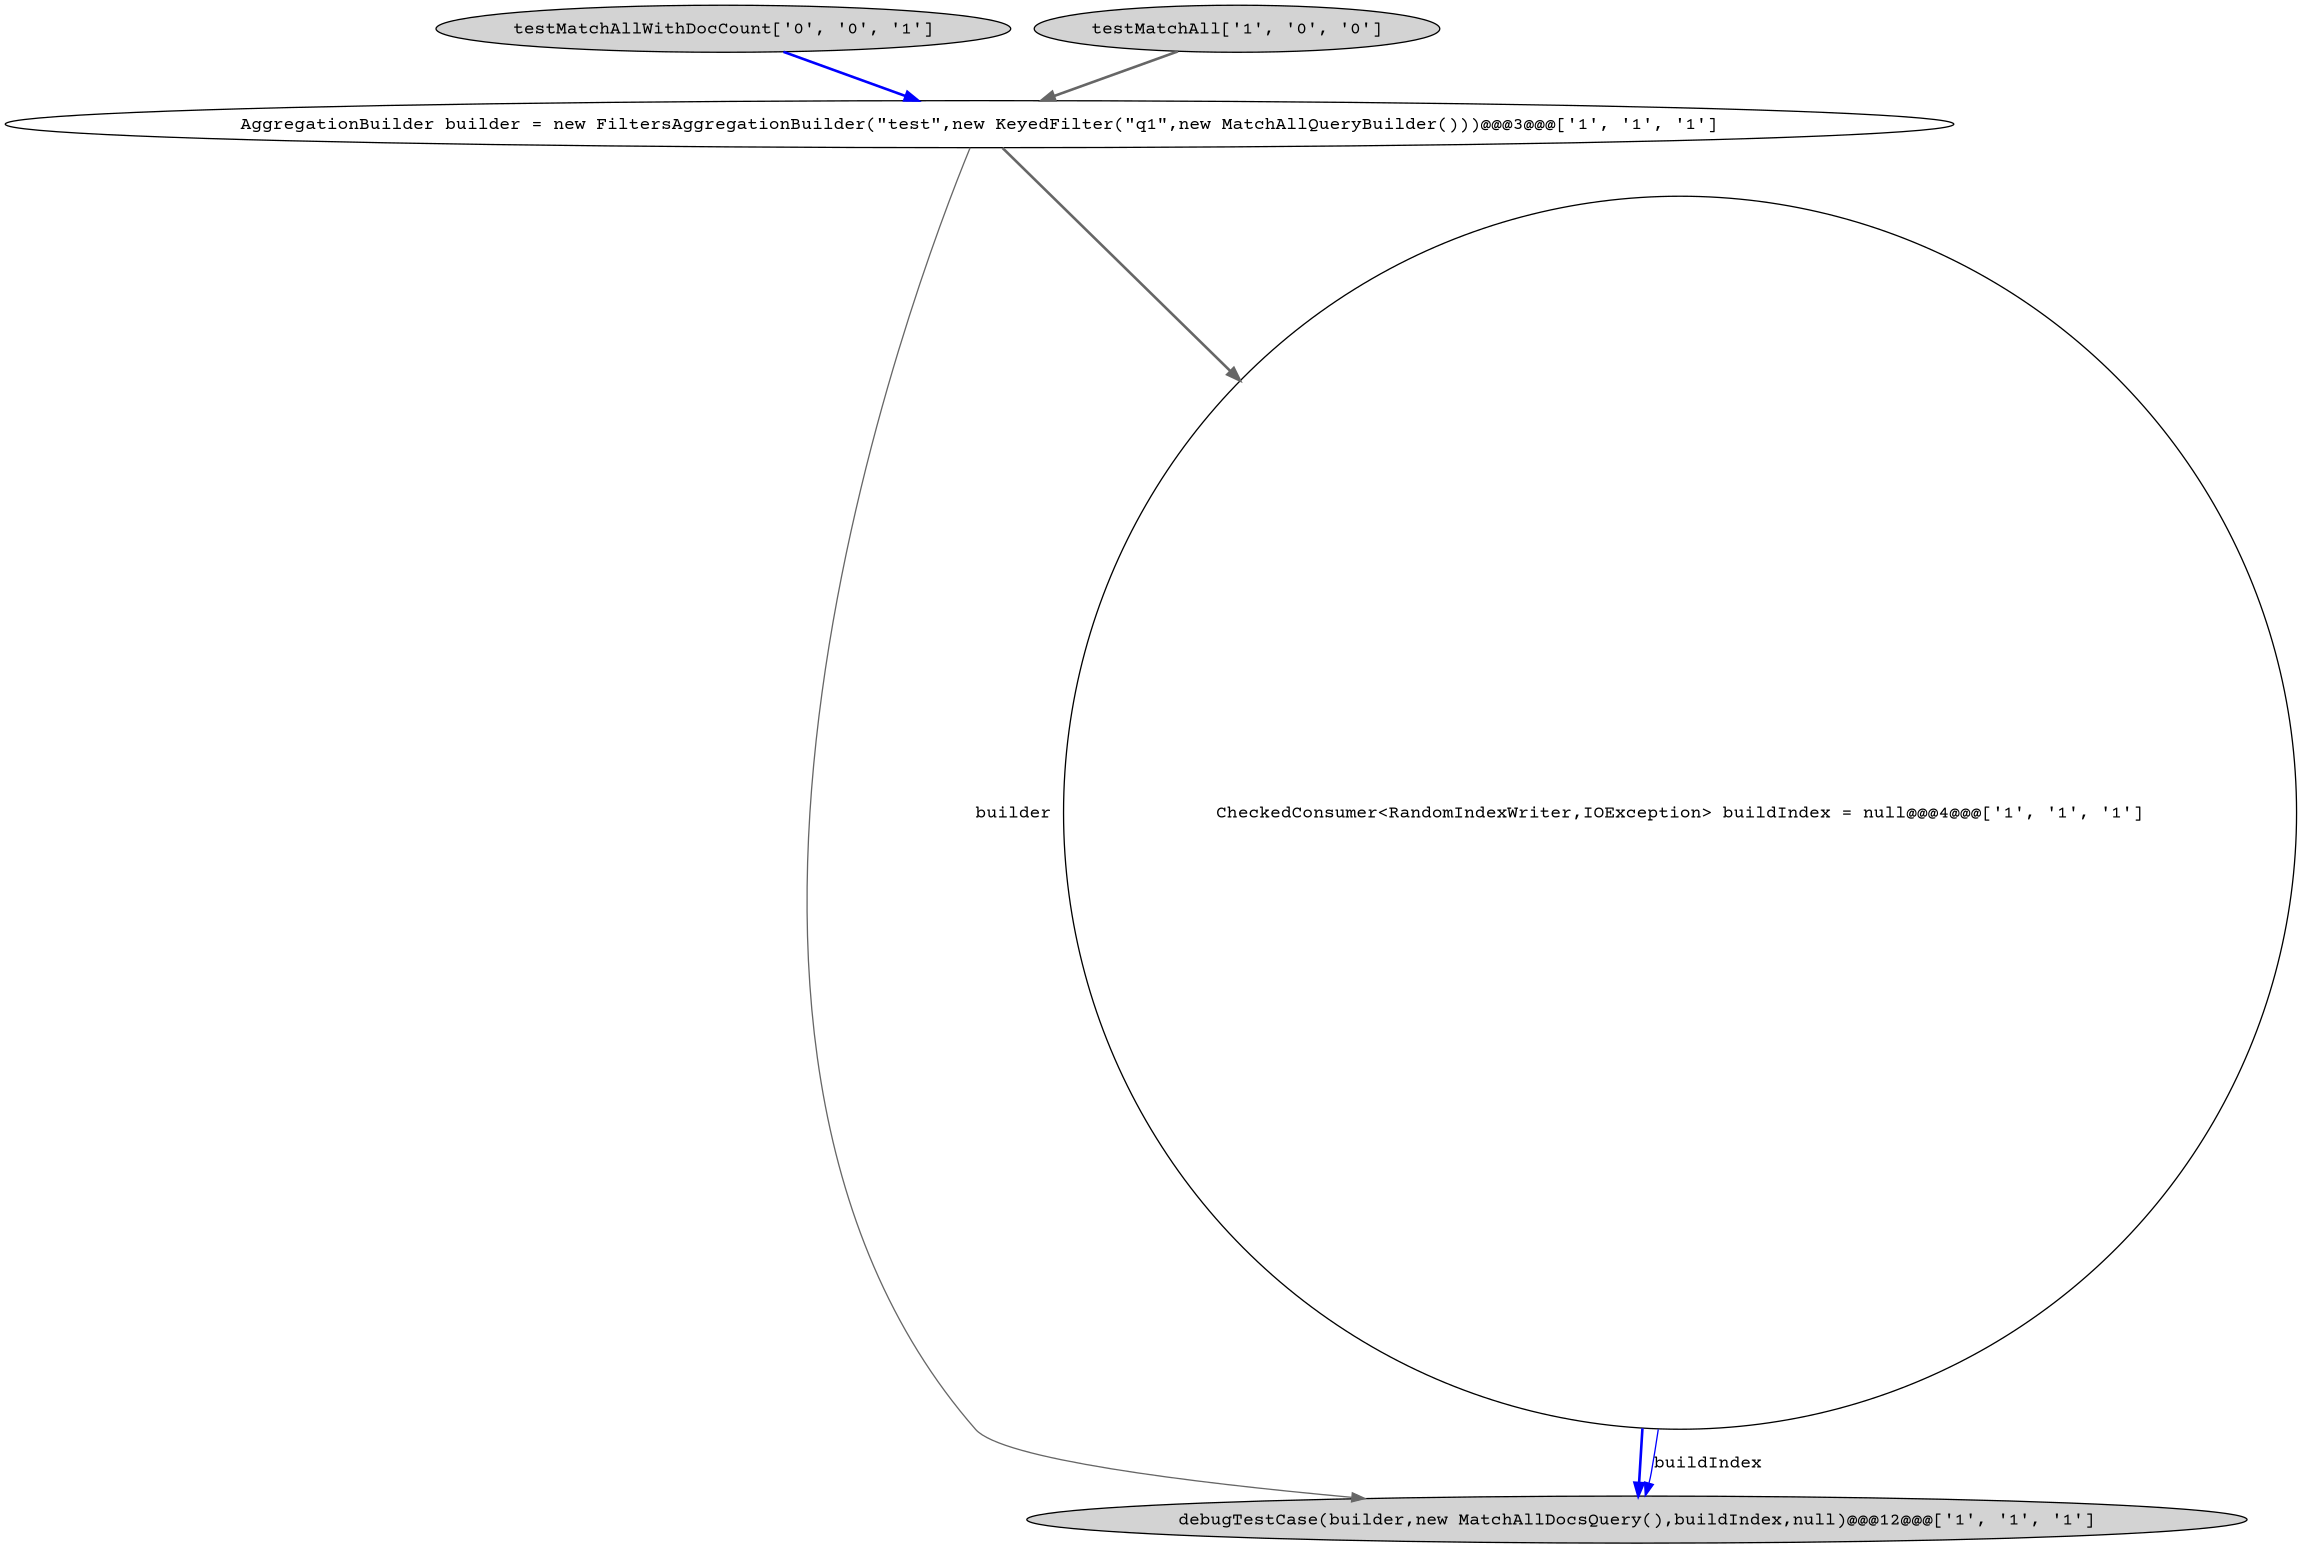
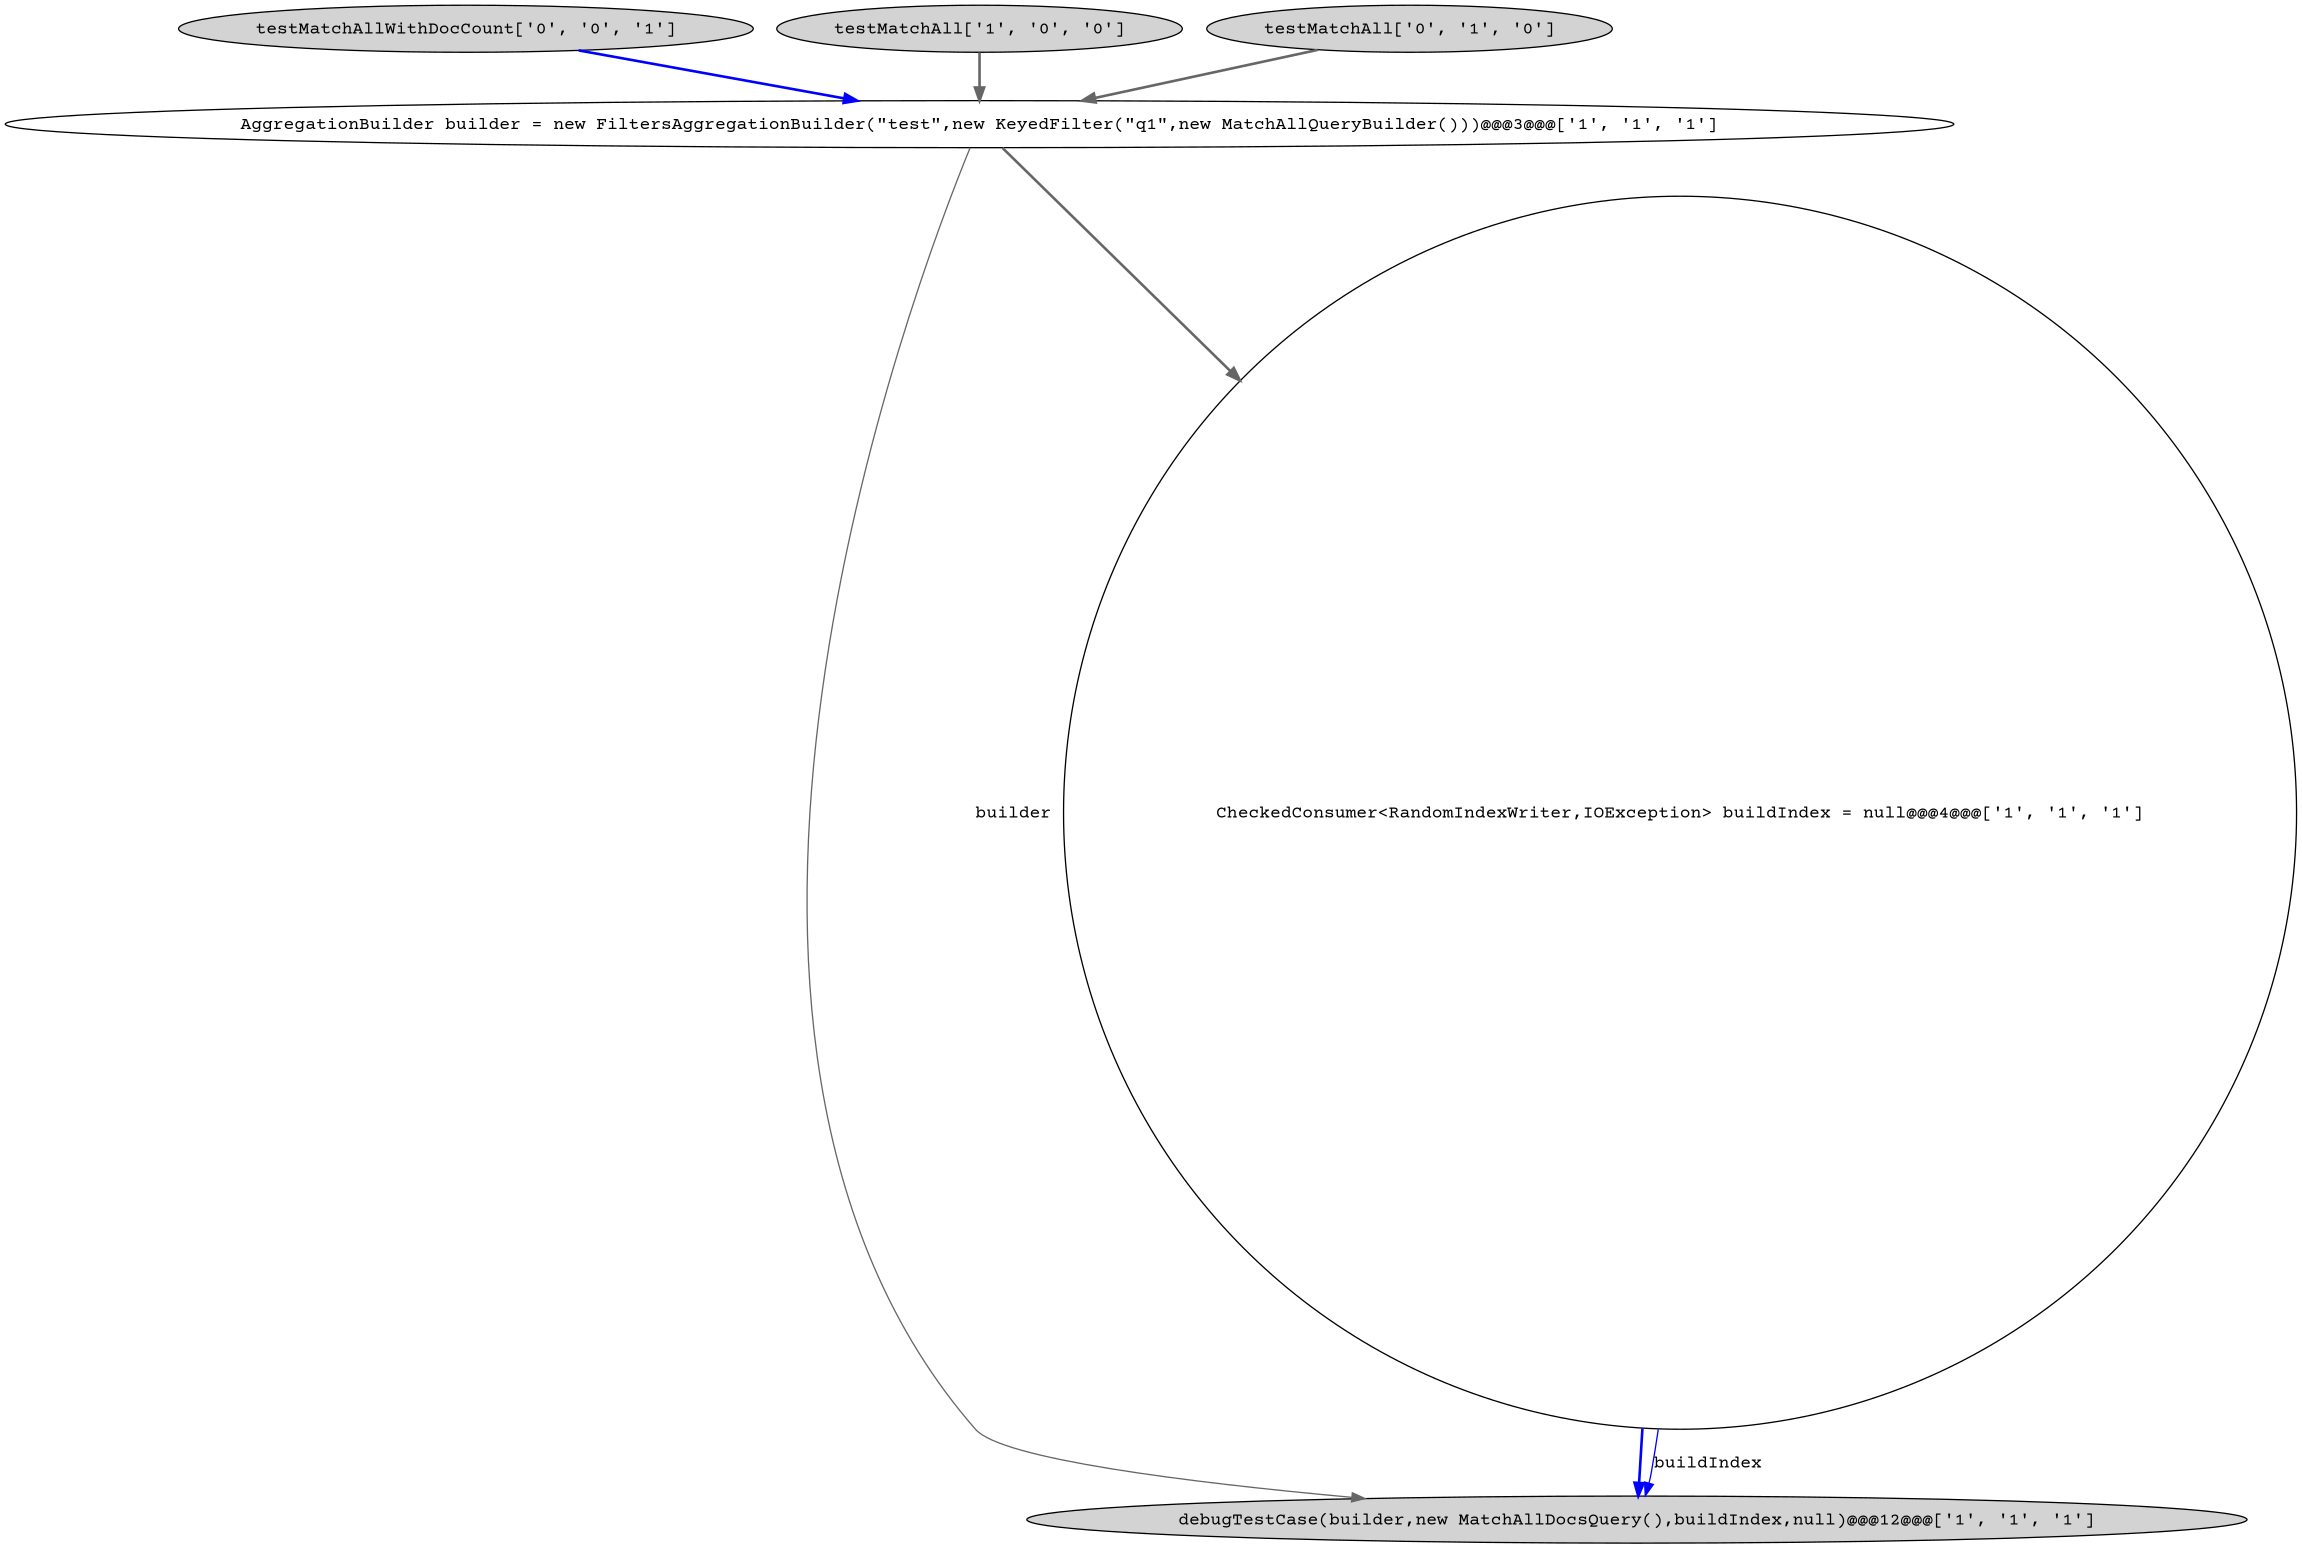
node "testMatchAll['0', '1', '0']": added
